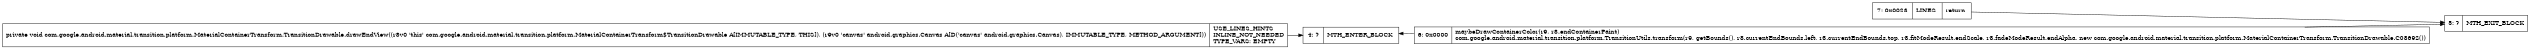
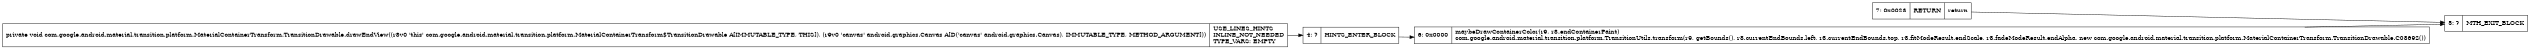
node "7: 0x0023": text "LINES" -> "RETURN"
edge "6: 0x0000" -> "4: ?": reversed
node "4: ?": text "MTH_ENTER_BLOCK" -> "HINTS_ENTER_BLOCK"
